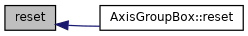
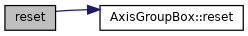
edge "AxisGroupBox::reset" -> "reset": reversed
